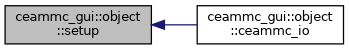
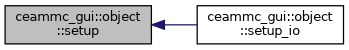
node "ceammc_gui::object ::ceammc_io": label "ceammc_gui::object ::ceammc_io" -> "ceammc_gui::object ::setup_io"
